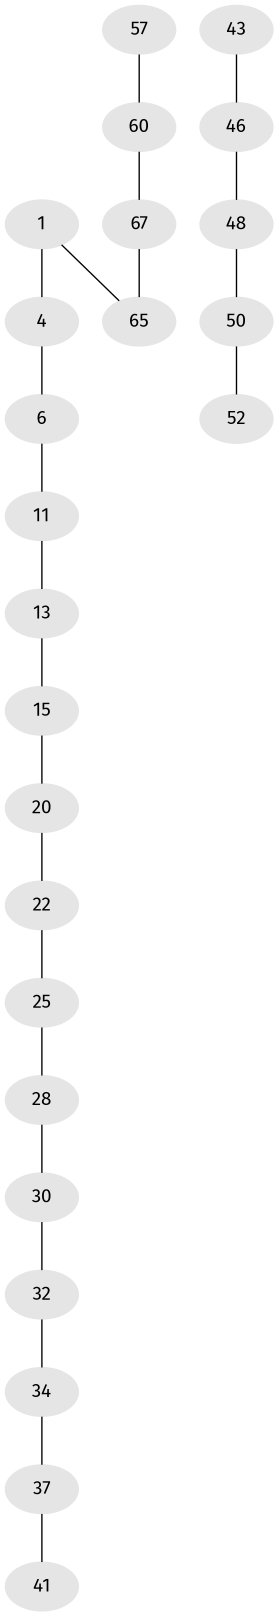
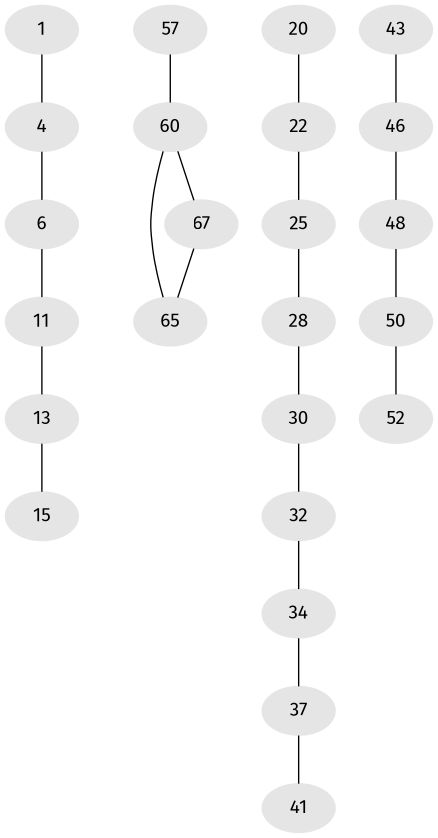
edge "1" -- "65": now "60" -- "65"
edge "15" -- "20": removed
